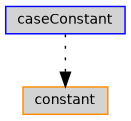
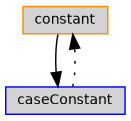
edge "constant" -> "caseConstant": added
